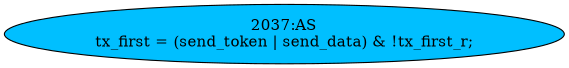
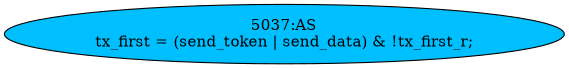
node "2037:AS tx_first = (send_token | send_data) & !tx_first_r;": label "2037:AS tx_first = (send_token | send_data) & !tx_first_r;" -> "5037:AS tx_first = (send_token | send_data) & !tx_first_r;"
